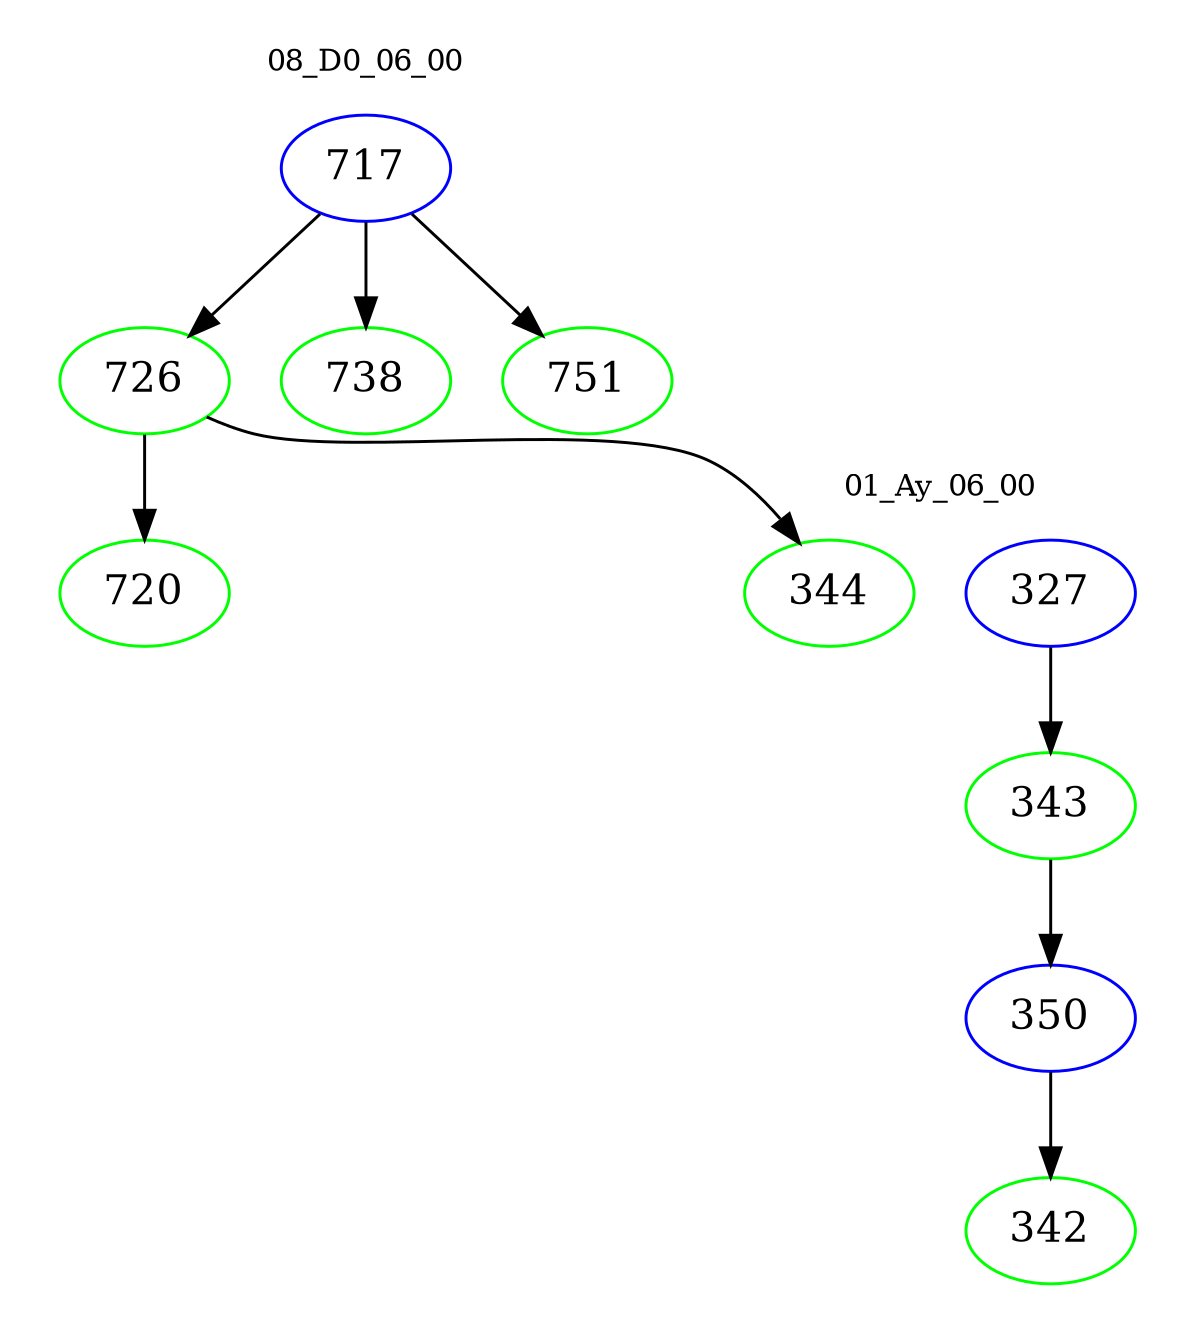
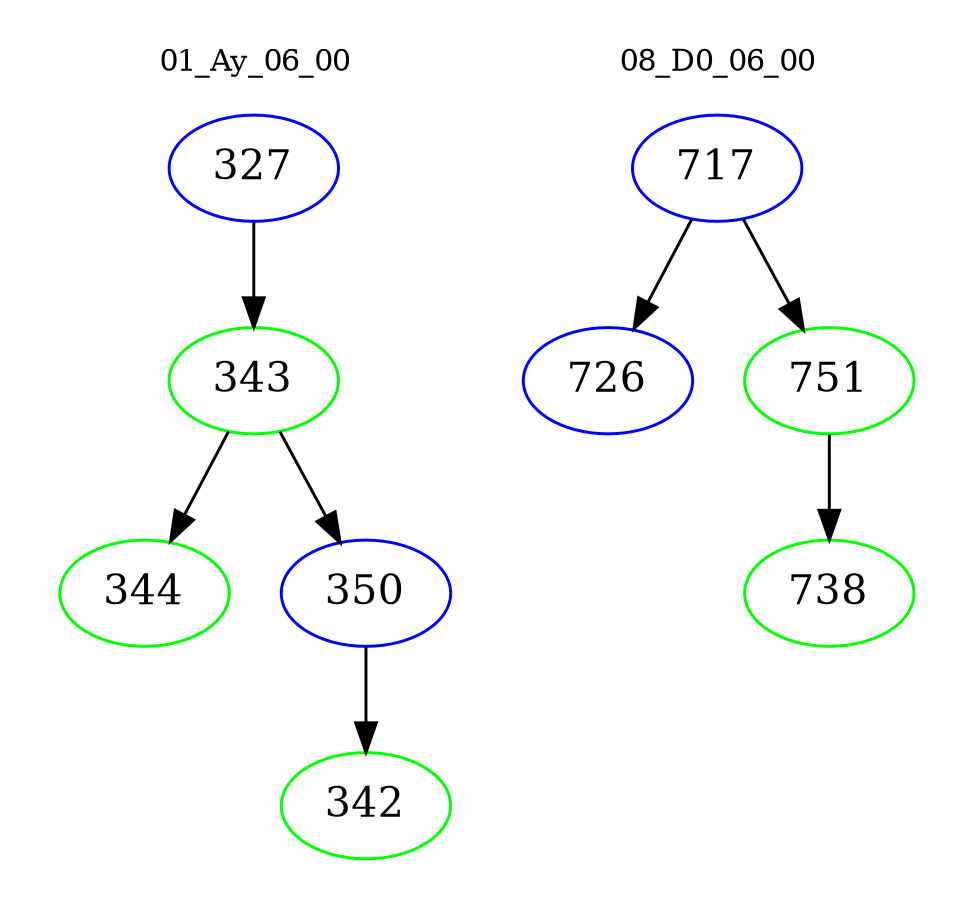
edge "717" -> "738": now "751" -> "738"
node "726": color green -> blue
edge "726" -> "344": now "343" -> "344"
node "720": removed
